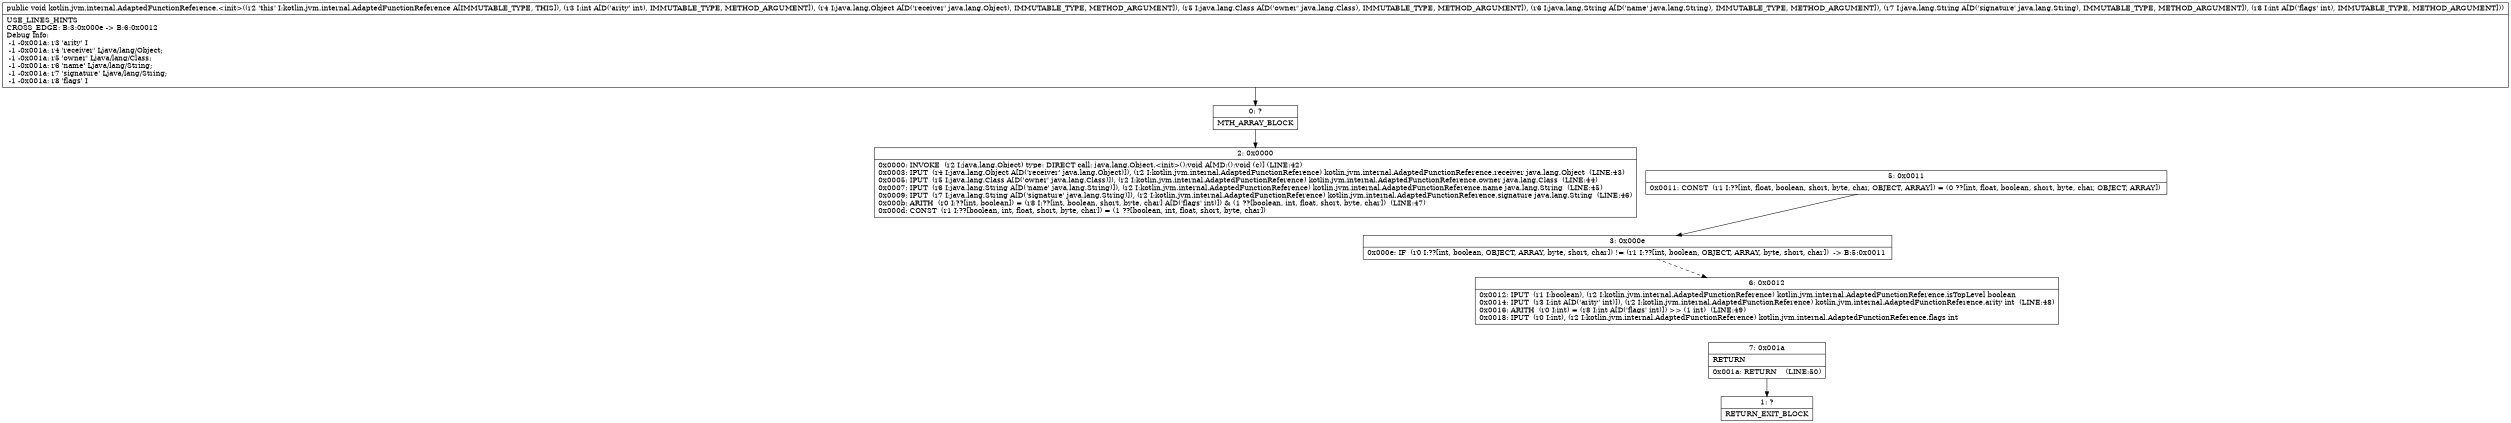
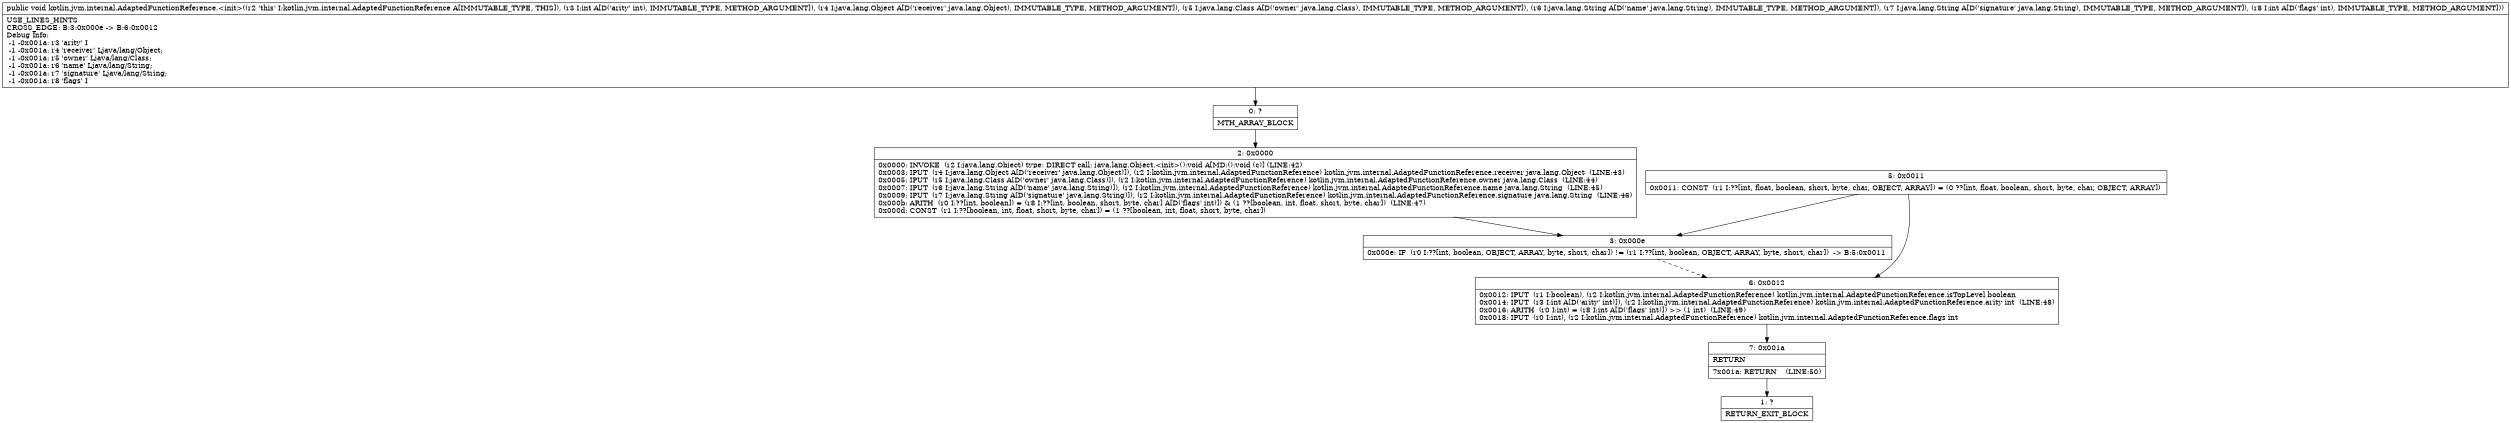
edge "2: 0x0000" -> "3: 0x000e": added
edge "5: 0x0011" -> "6: 0x0012": added
edge "6: 0x0012" -> "7: 0x001a": added
node "7: 0x001a": text "0x001a: RETURN    (LINE:50)" -> "7x001a: RETURN    (LINE:50)"
